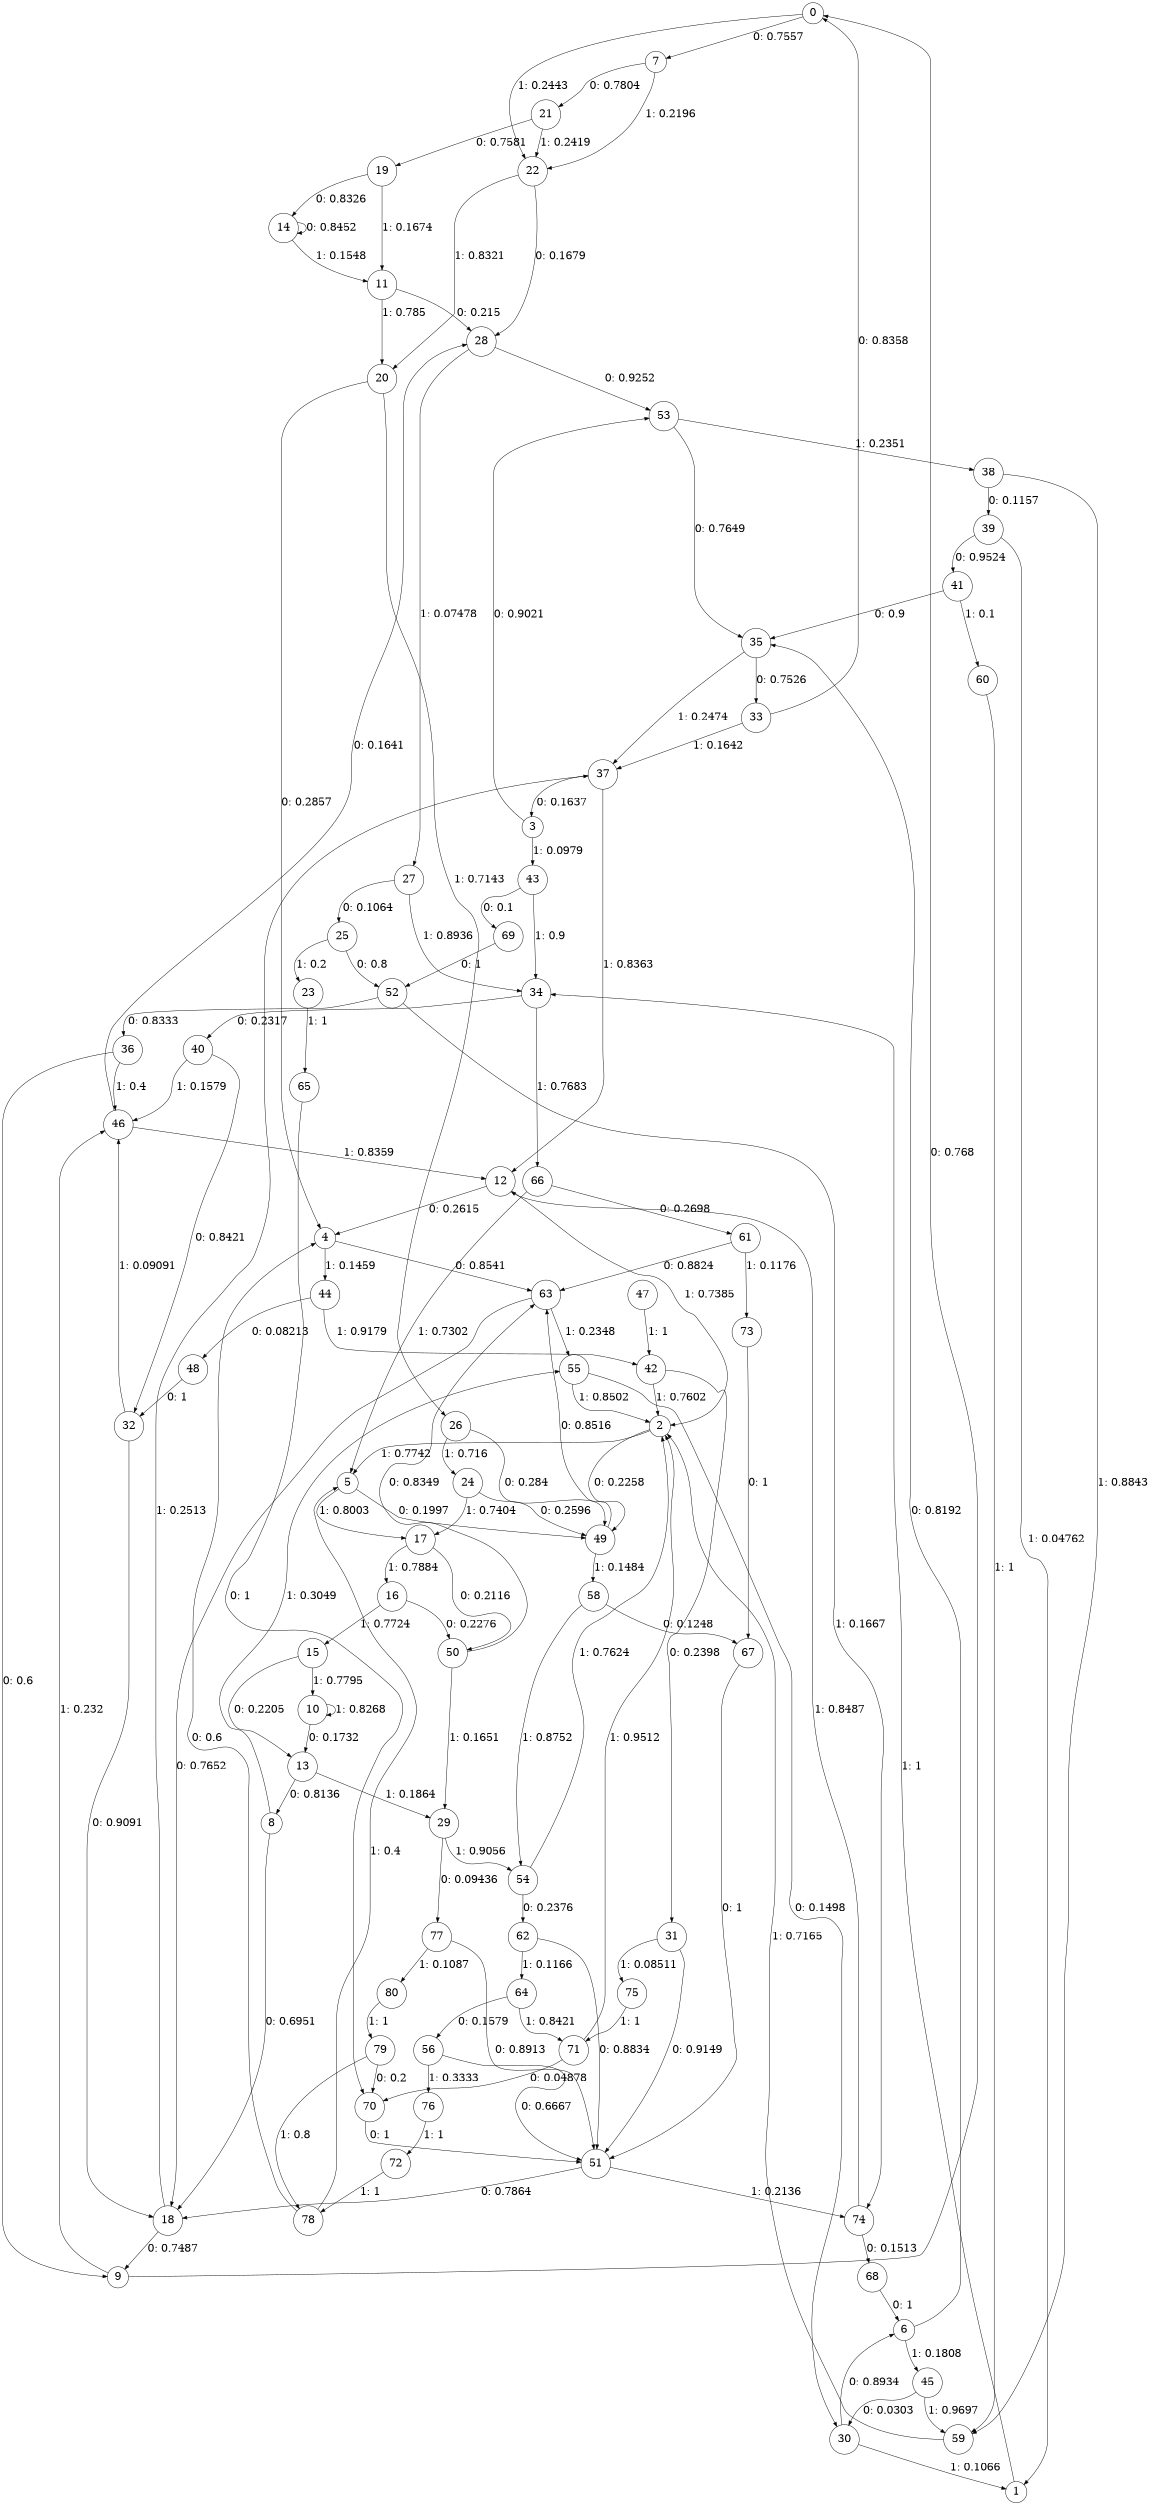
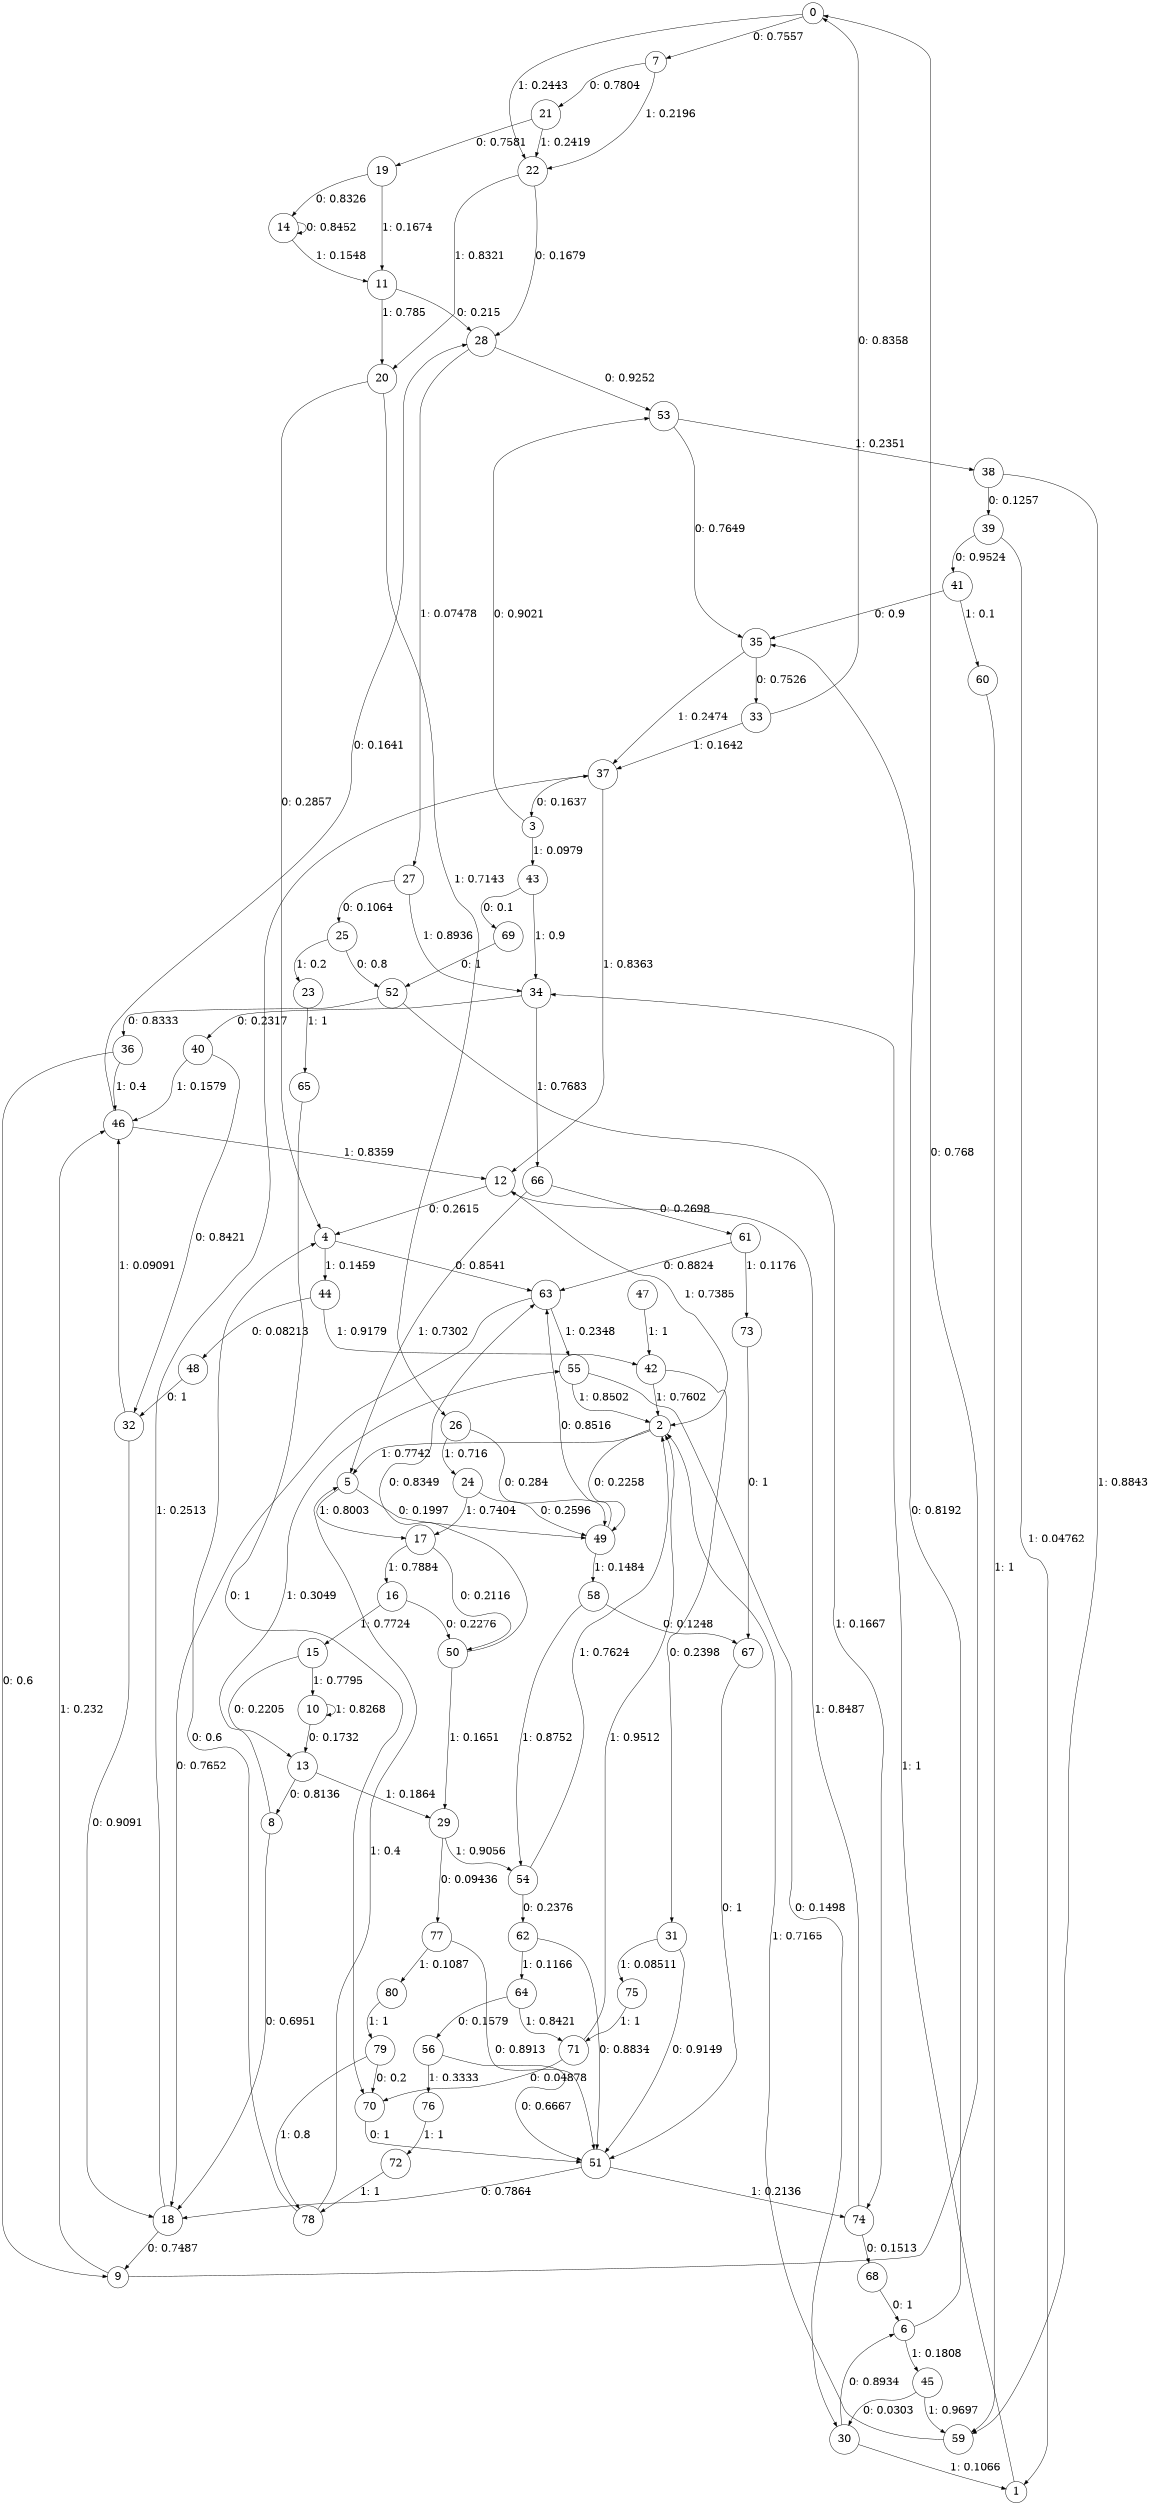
edge "38" -> "39": label "0: 0.1157   " -> "0: 0.1257   "
